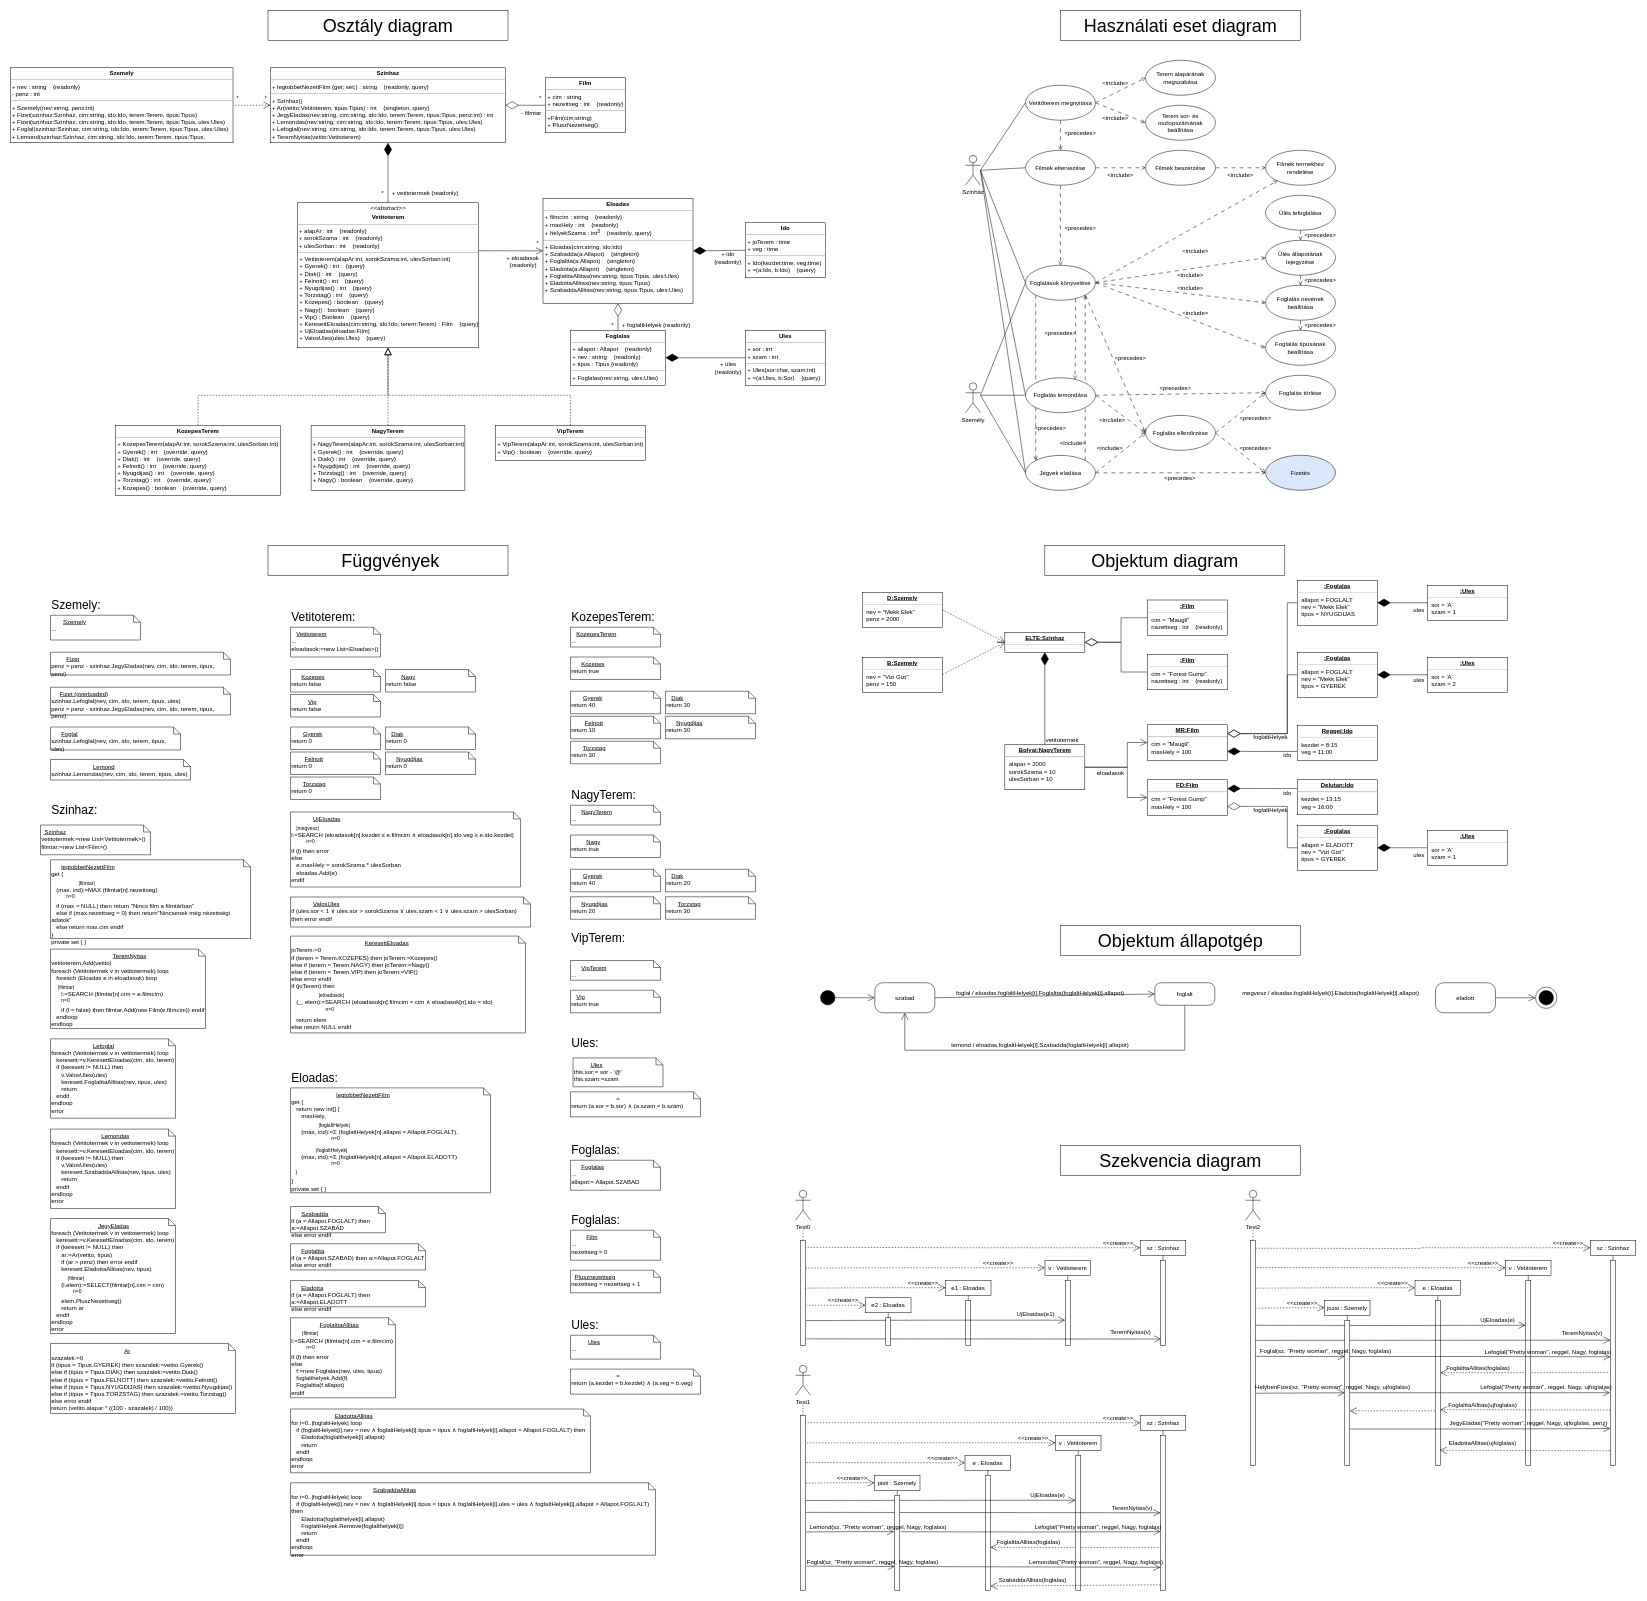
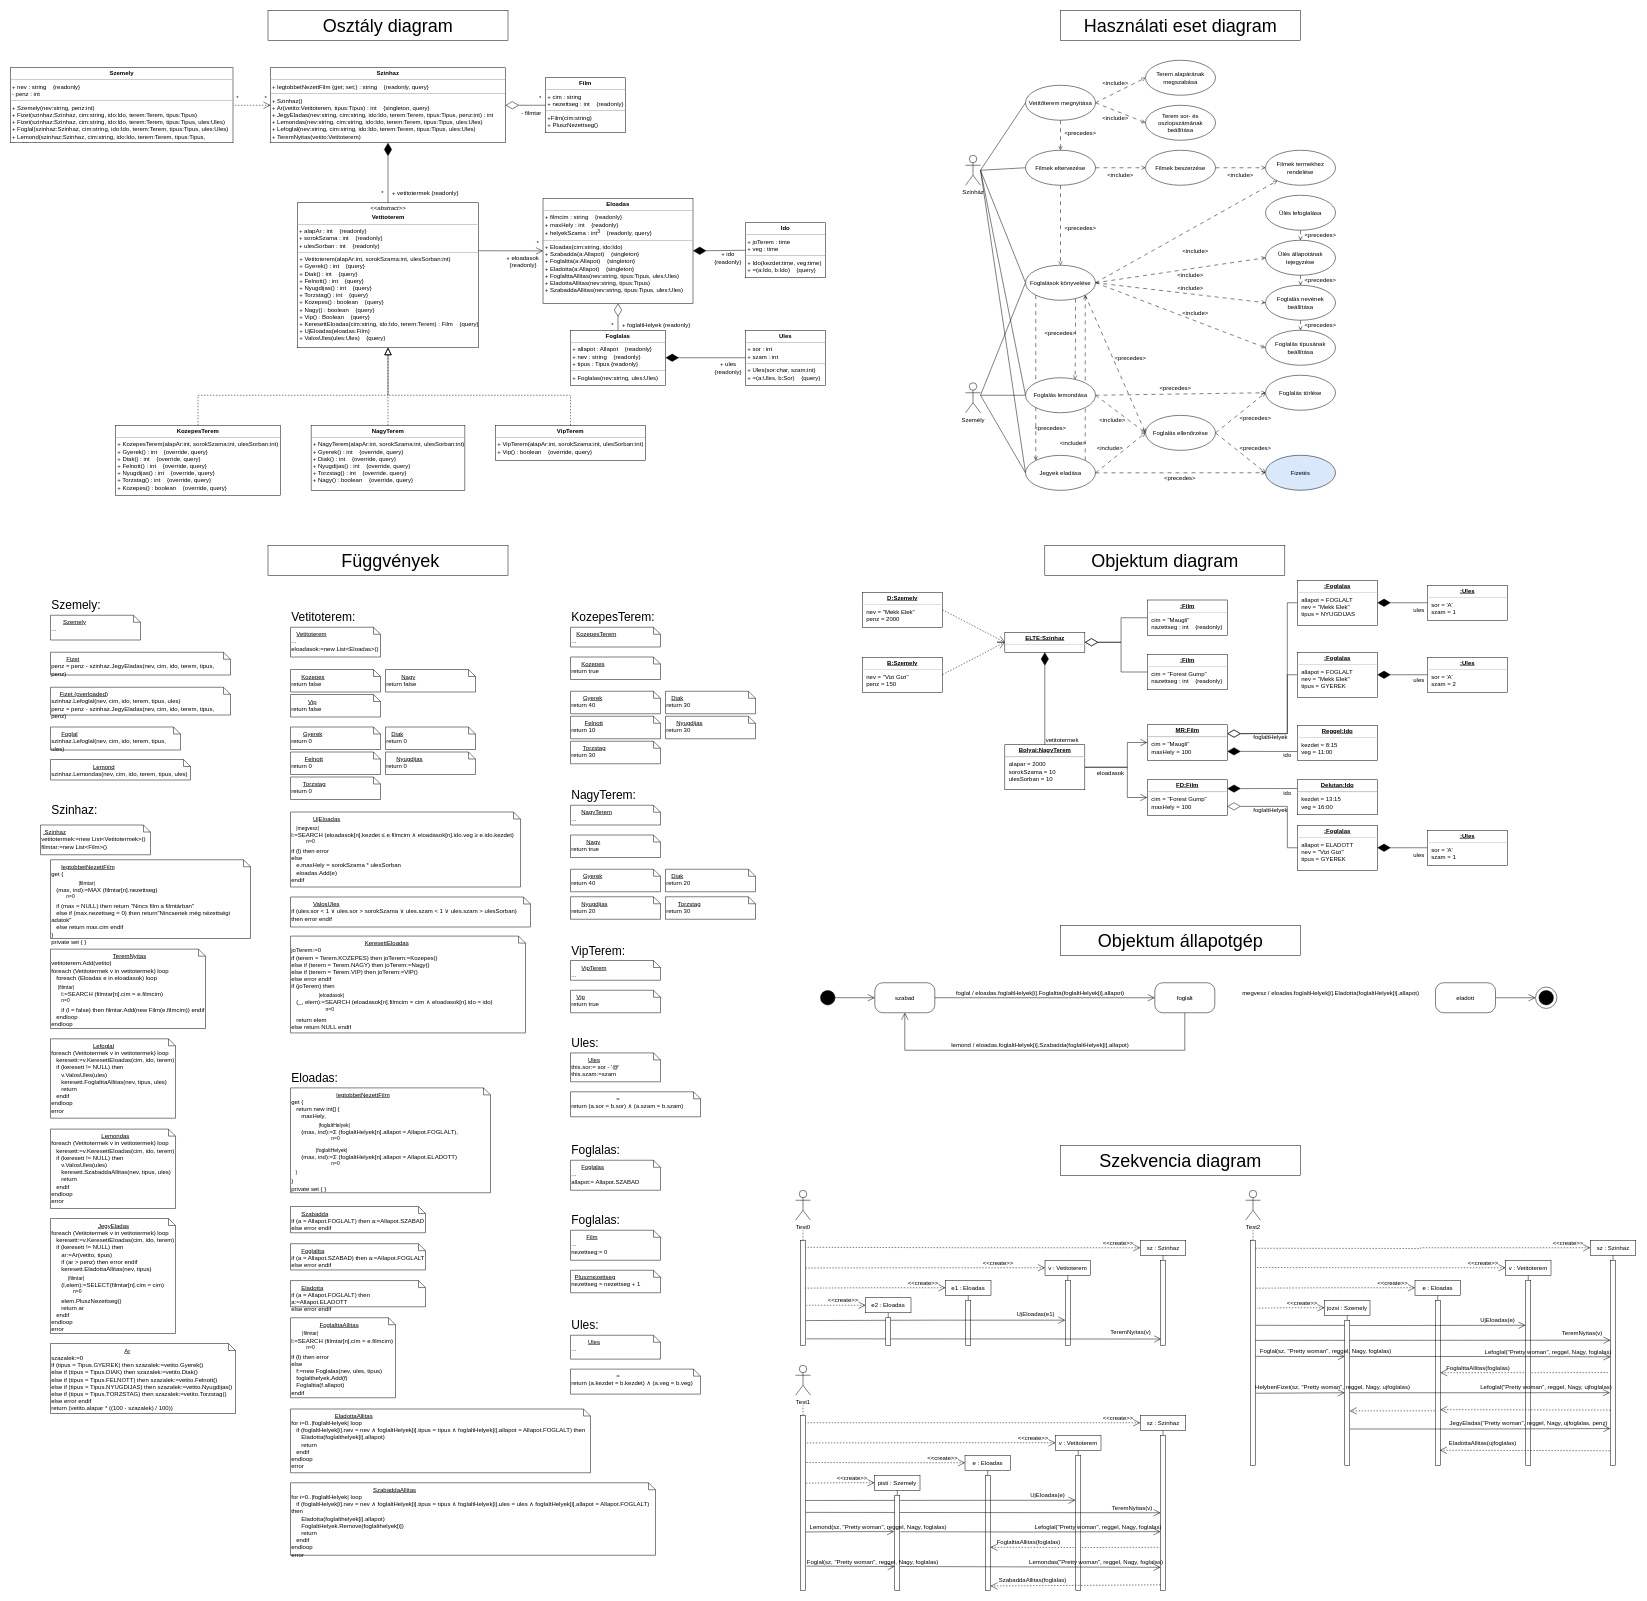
node "VipTerem:": moved (603, 938) -> (603, 951)
node "foglalt": size 60x23 -> 60x30
node "Ules this.sor:= sor - '@' this.szam:=szam": moved (618, 1072) -> (615, 1067)
node "Szabadda if (a = Allapot.FOGLALT) then a:=Allapot.SZABAD else error endif": size 95x26 -> 135x26
node "FoglalttaAllitas(ujfoglalas)": removed
